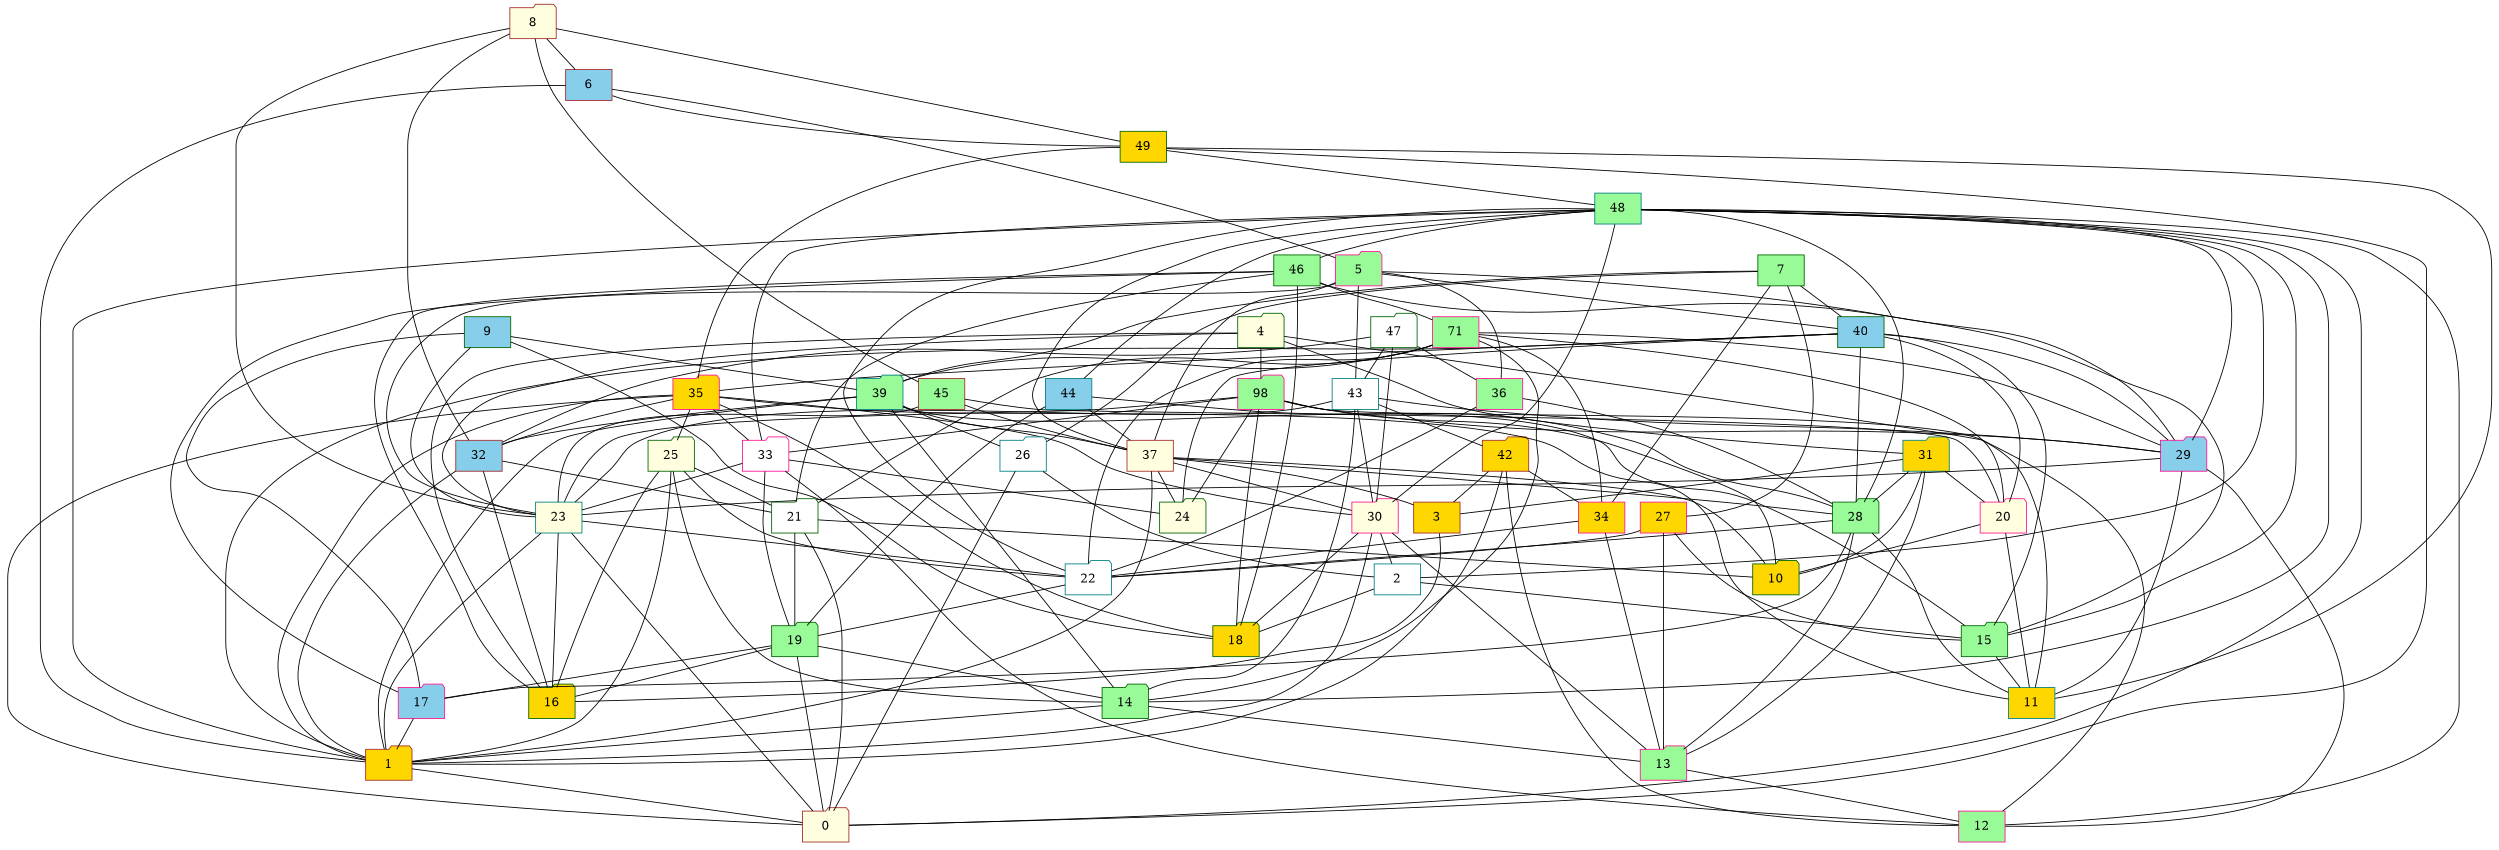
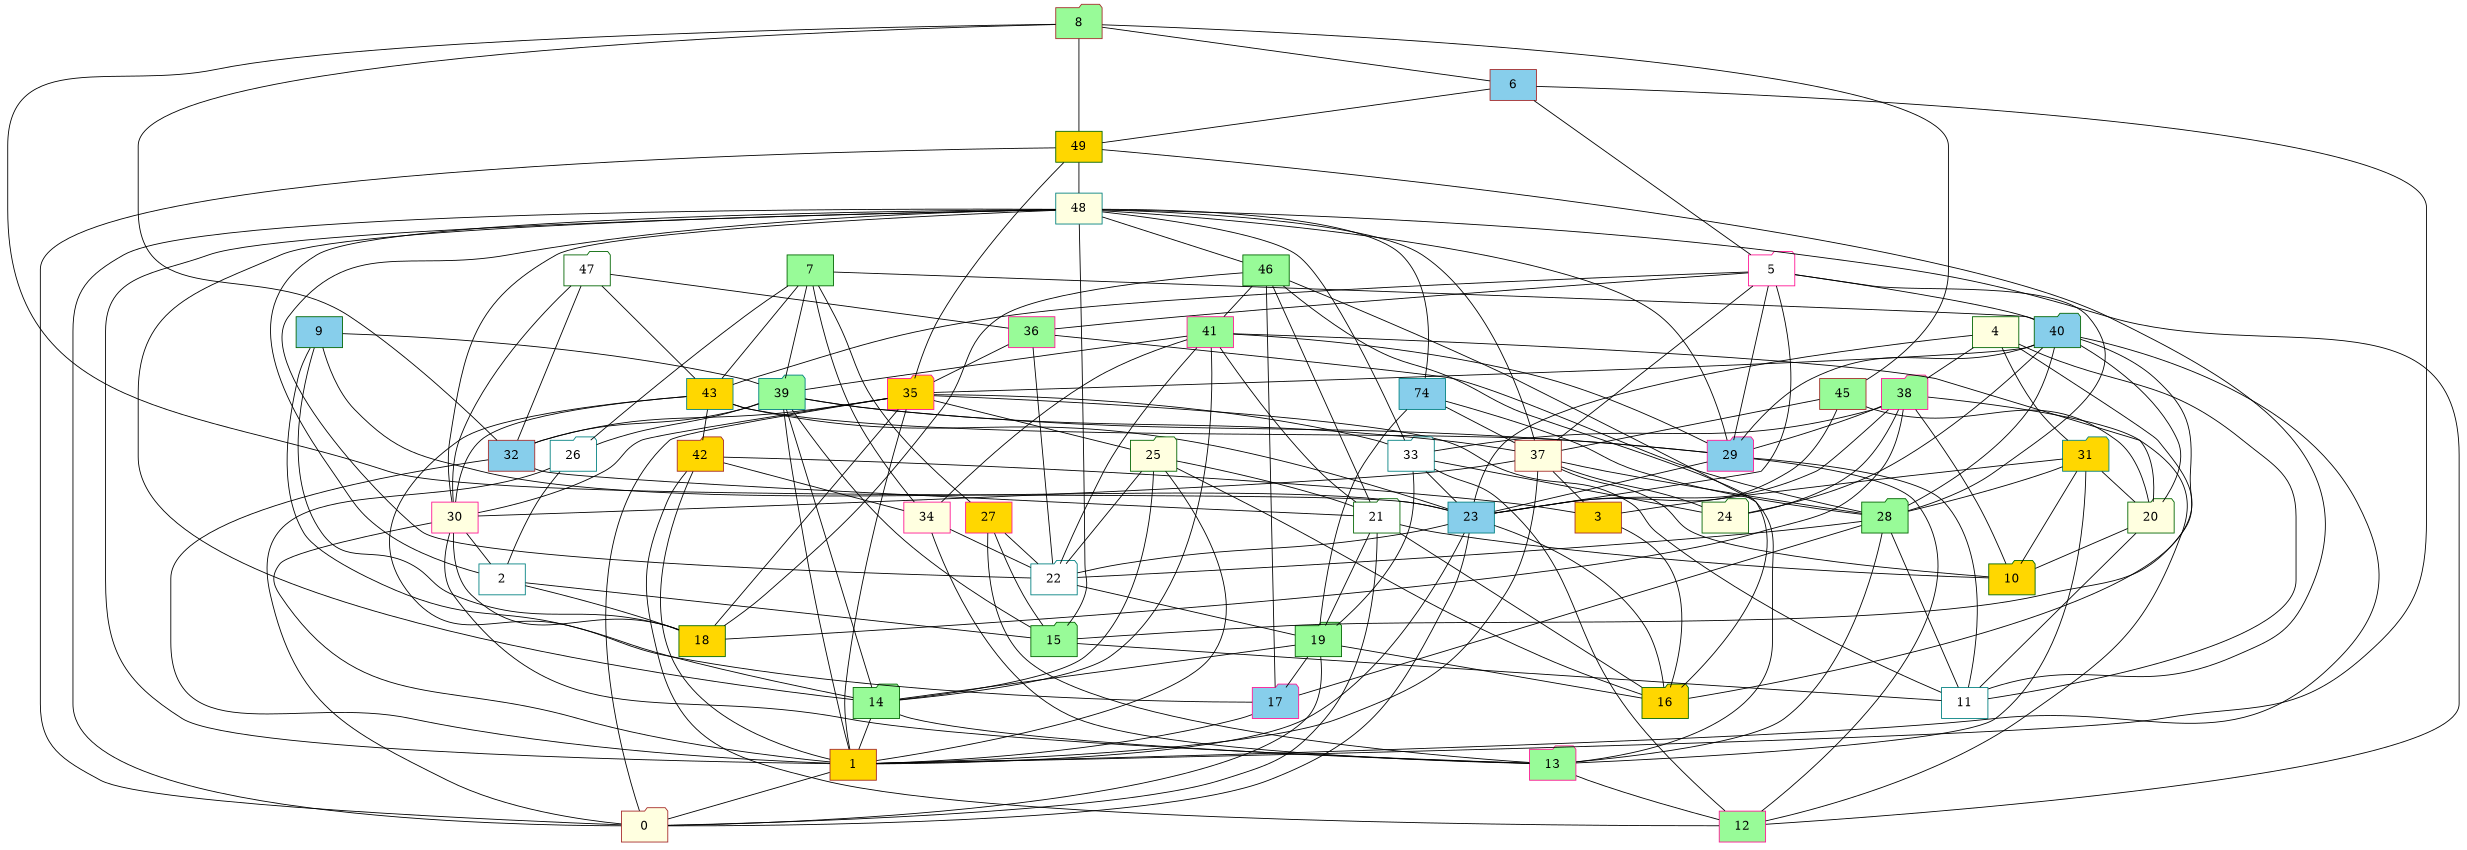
node "8": fillcolor lightyellow -> palegreen
node "48": fillcolor palegreen -> lightyellow
node "5": fillcolor palegreen -> white
edge "48" -- "28": now "5" -- "28"
edge "7" -- "43": added
node "4": shape folder -> box
node "71": label "71" -> "41"
node "40": shape box -> folder
edge "46" -- "15": now "46" -- "13"
edge "36" -- "35": added
node "44": label "44" -> "74"
node "98": label "98" -> "38"
node "43": fillcolor white -> gold
edge "39" -- "29": added
node "33": color deeppink -> teal
node "23": fillcolor lightyellow -> skyblue
node "30": shape folder -> box
node "34": fillcolor gold -> lightyellow
node "20": color deeppink -> darkgreen
edge "32" -- "16": now "21" -- "16"
node "18": shape folder -> box
node "11": fillcolor gold -> white
node "1": shape folder -> box
